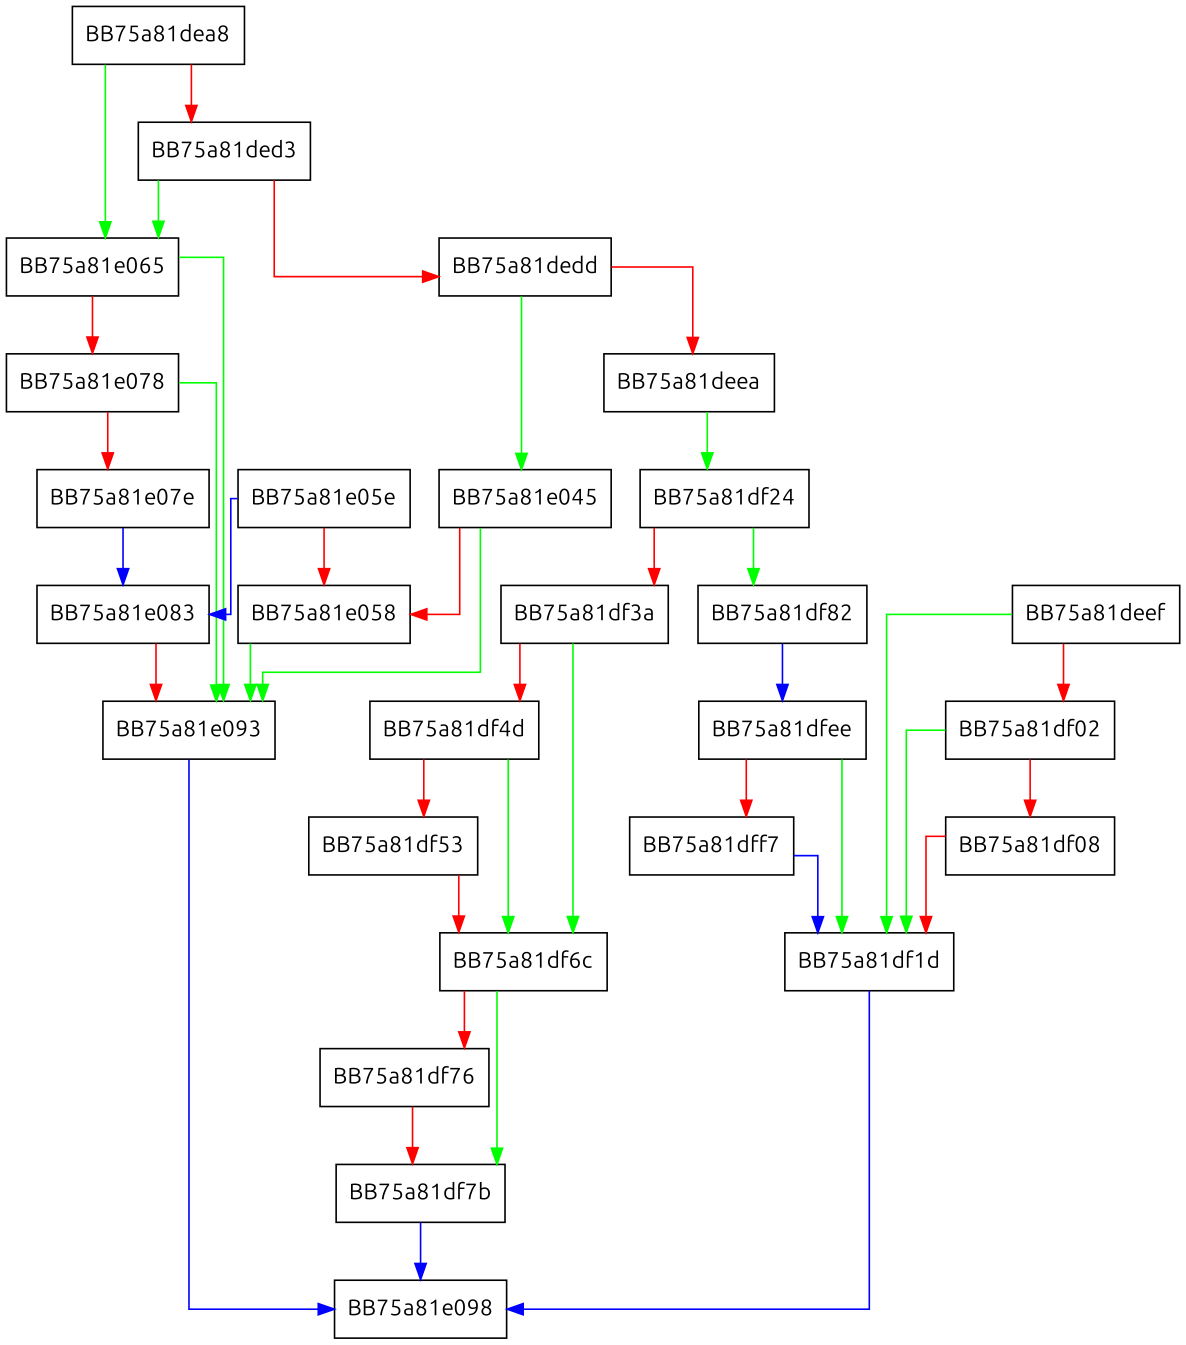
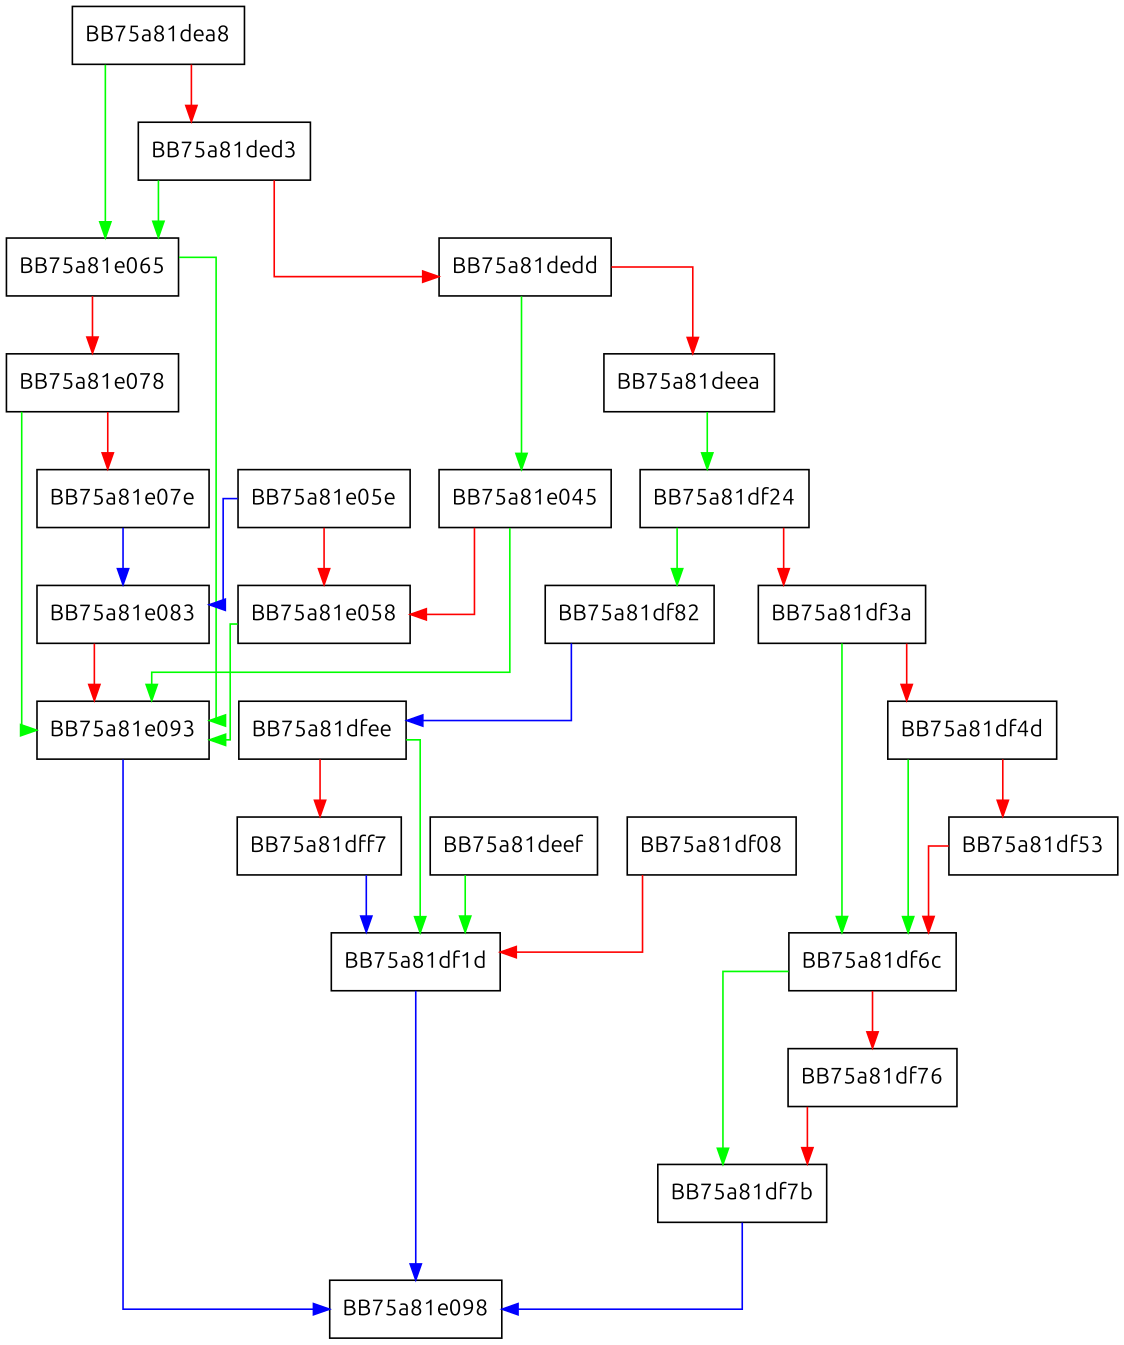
node "BB75a81df02": removed
